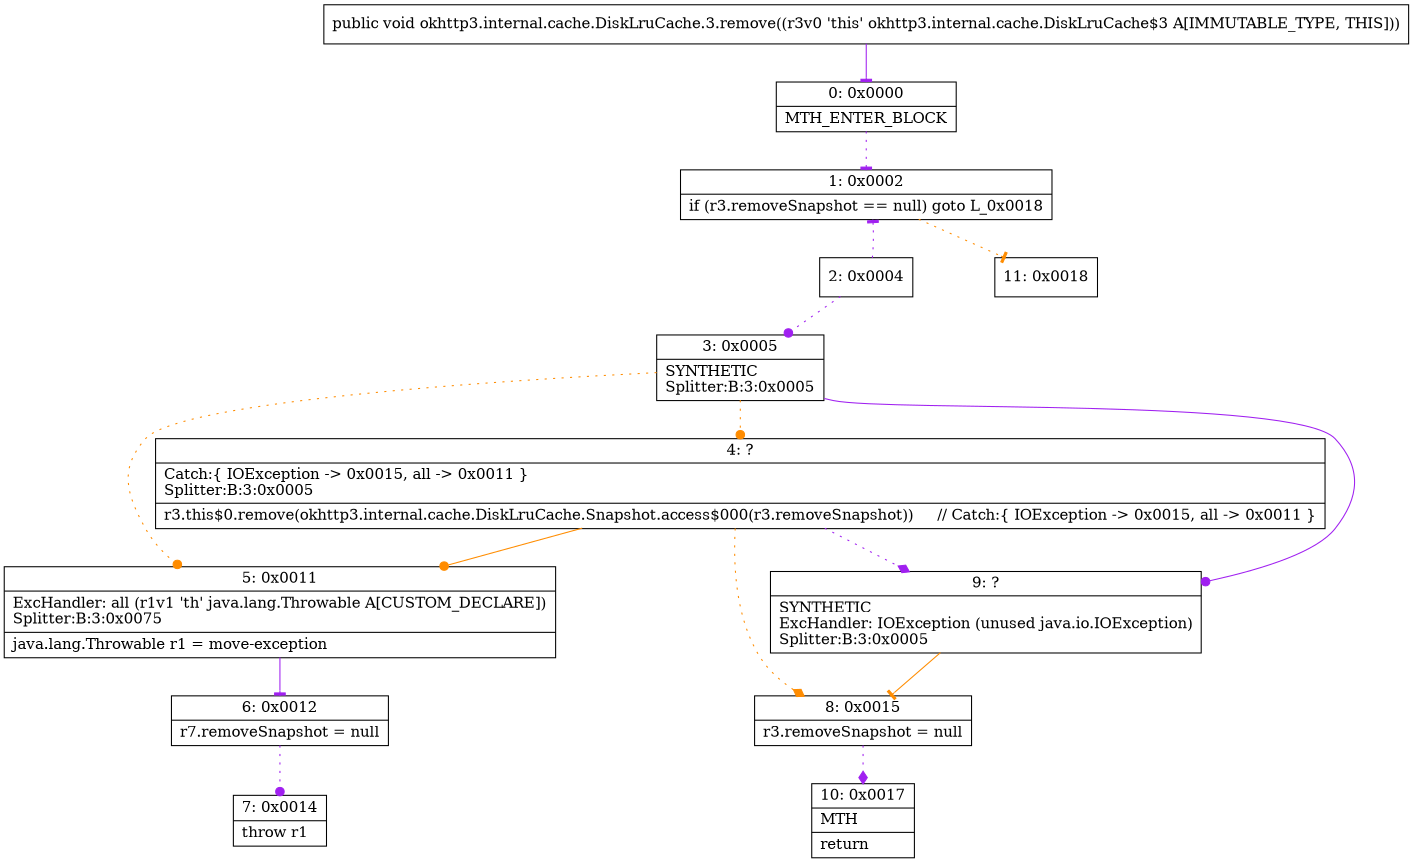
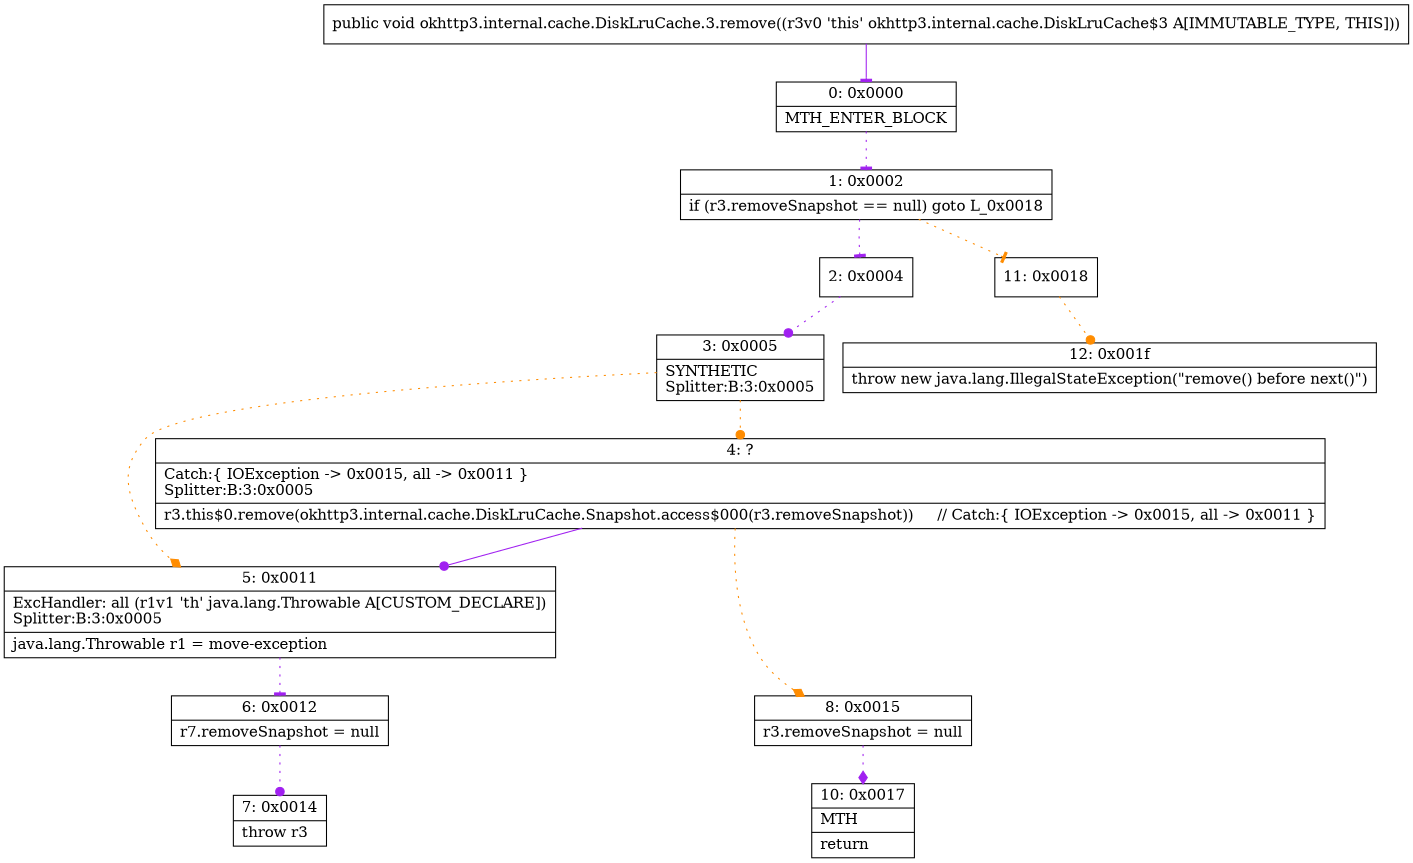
edge "2: 0x0004" -> "1: 0x0002": reversed
node "12: 0x001f": added
edge "3: 0x0005" -> "5: 0x0011": arrowhead dot -> diamond
edge "4: ?" -> "5: 0x0011": color darkorange -> purple
node "9: ?": removed
node "5: 0x0011": text "Splitter:B:3:0x0075" -> "Splitter:B:3:0x0005"
edge "5: 0x0011" -> "6: 0x0012": style solid -> dotted
node "7: 0x0014": text "throw r1" -> "throw r3"
